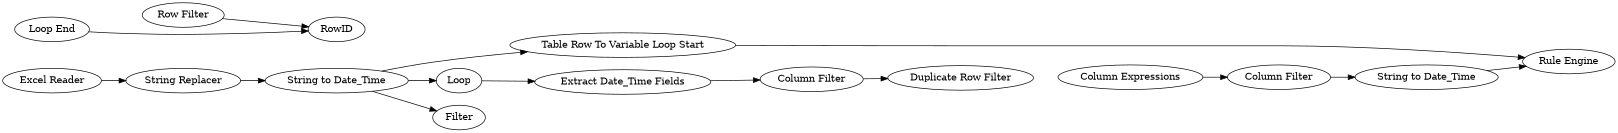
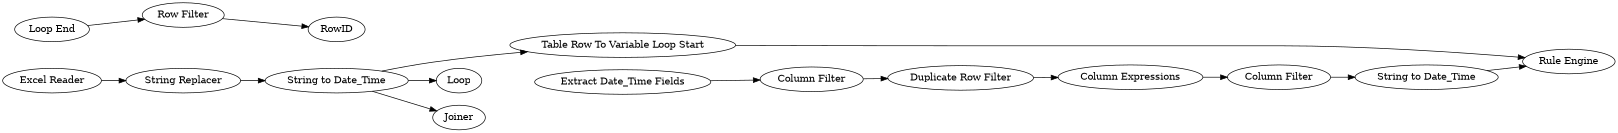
edge "Loop End" -> "RowID": now "Loop End" -> "Row Filter"
edge "Duplicate Row Filter" -> "Column Expressions": added
edge "Loop" -> "Extract Date_Time Fields": removed
node "Filter": label "Filter" -> "Joiner"
